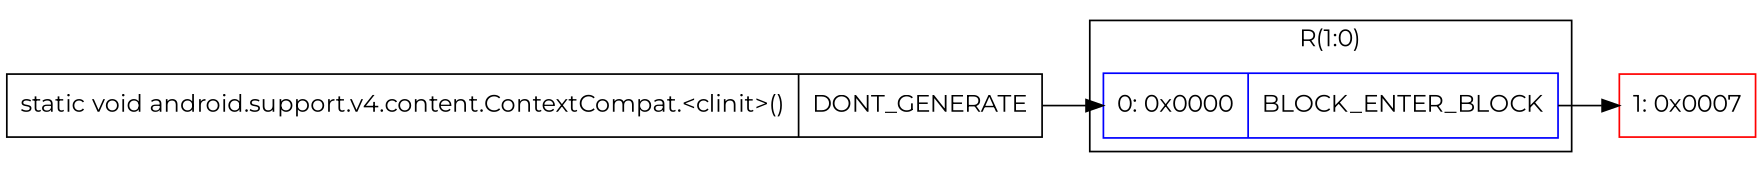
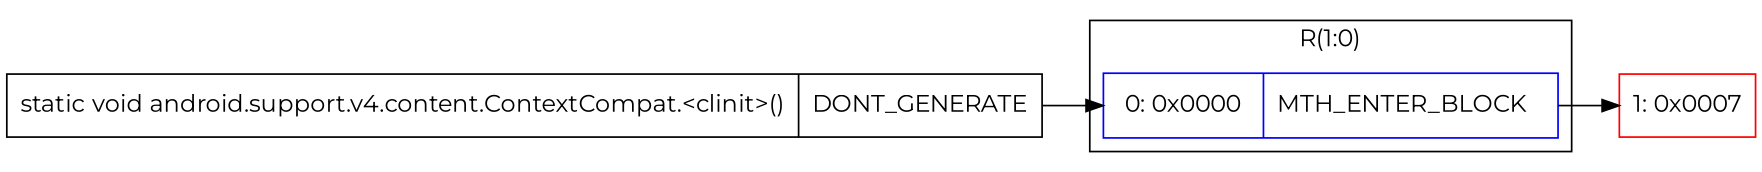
node "0: 0x0000": text "BLOCK_ENTER_BLOCK" -> "MTH_ENTER_BLOCK"
